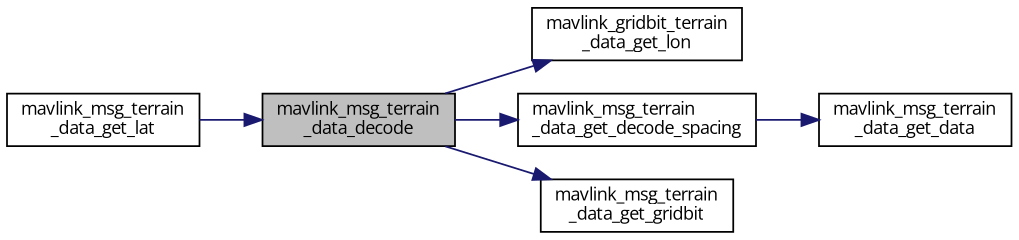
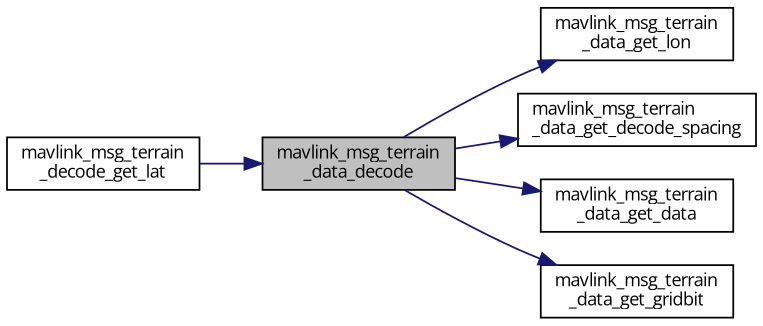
node "mavlink_gridbit_terrain _data_get_lon": label "mavlink_gridbit_terrain _data_get_lon" -> "mavlink_msg_terrain _data_get_lon"
node "mavlink_msg_terrain _data_get_lat": label "mavlink_msg_terrain _data_get_lat" -> "mavlink_msg_terrain _decode_get_lat"
edge "mavlink_msg_terrain _data_get_decode_spacing" -> "mavlink_msg_terrain _data_get_data": now "mavlink_msg_terrain _data_decode" -> "mavlink_msg_terrain _data_get_data"
